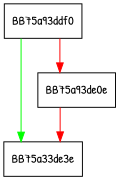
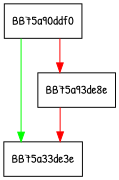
node "BB75a93ddf0": label "BB75a93ddf0" -> "BB75a90ddf0"
node "BB75a93de0e": label "BB75a93de0e" -> "BB75a93de8e"
